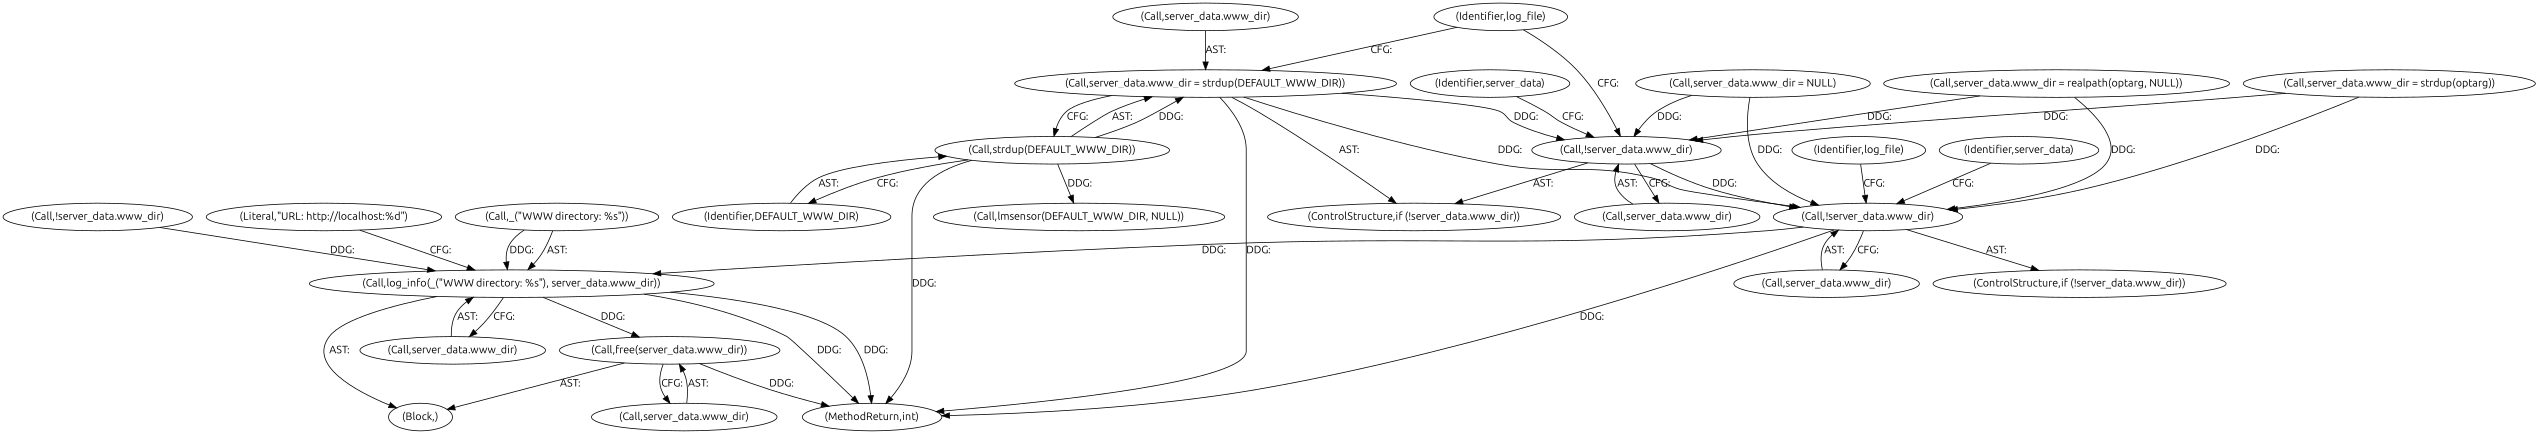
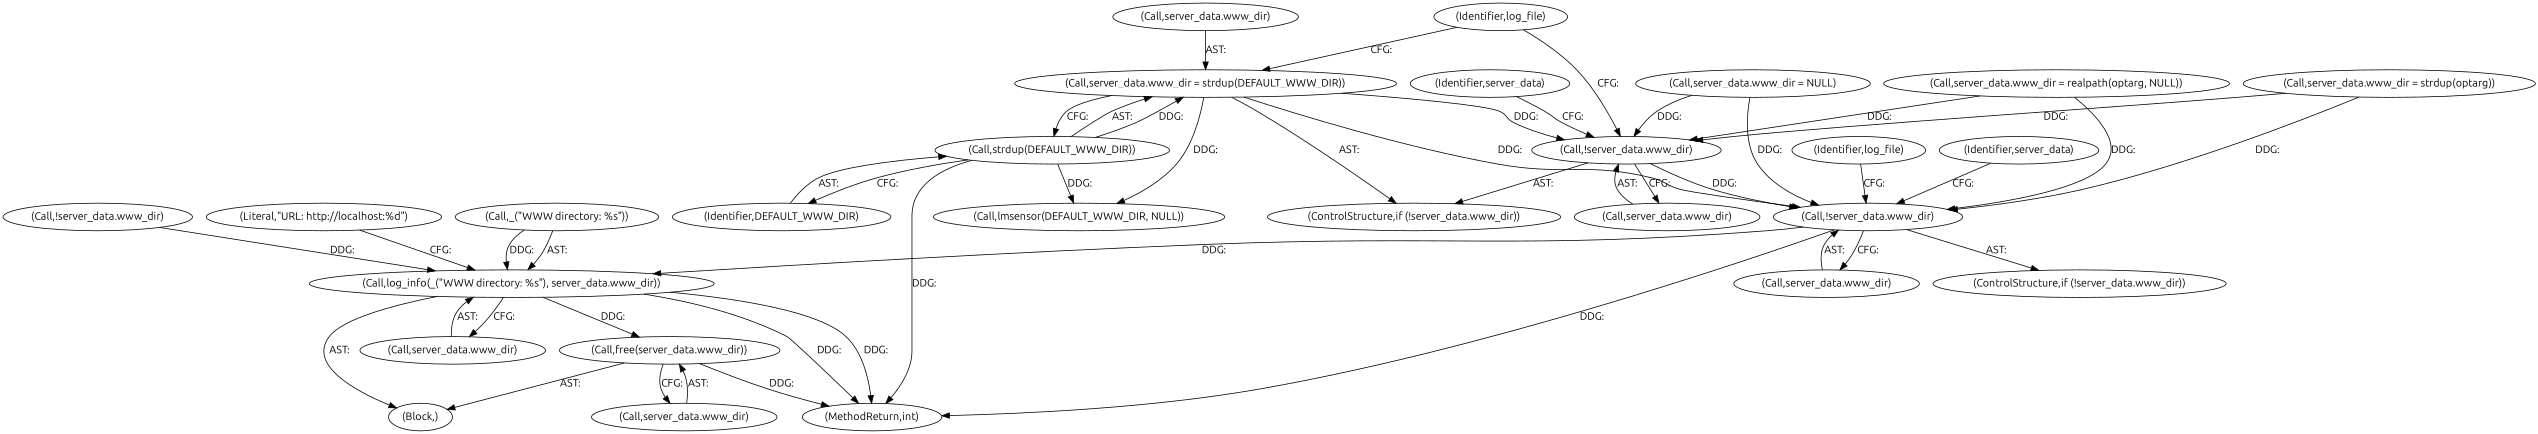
edge "(Call,server_data.www_dir = strdup(DEFAULT_WWW_DIR))" -> "(MethodReturn,int)": now "(Call,server_data.www_dir = strdup(DEFAULT_WWW_DIR))" -> "(Call,lmsensor(DEFAULT_WWW_DIR, NULL))"
